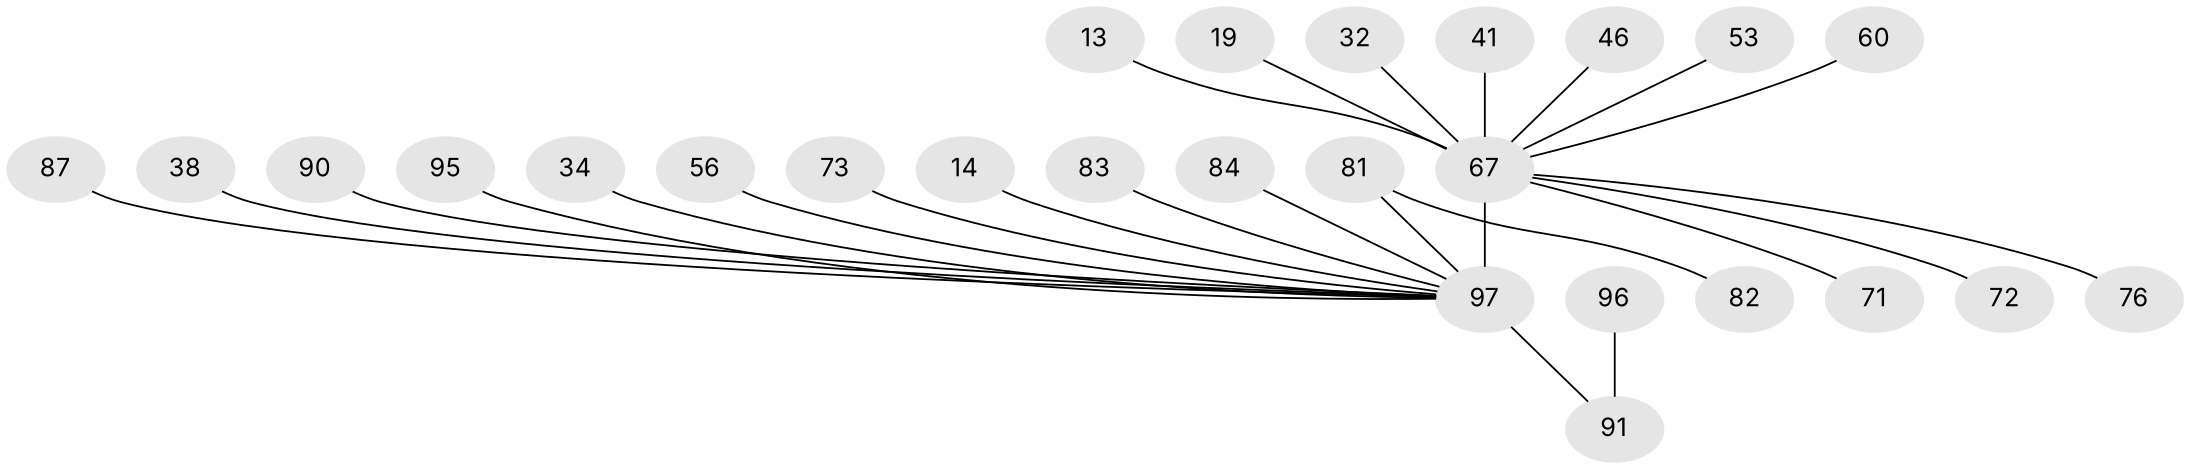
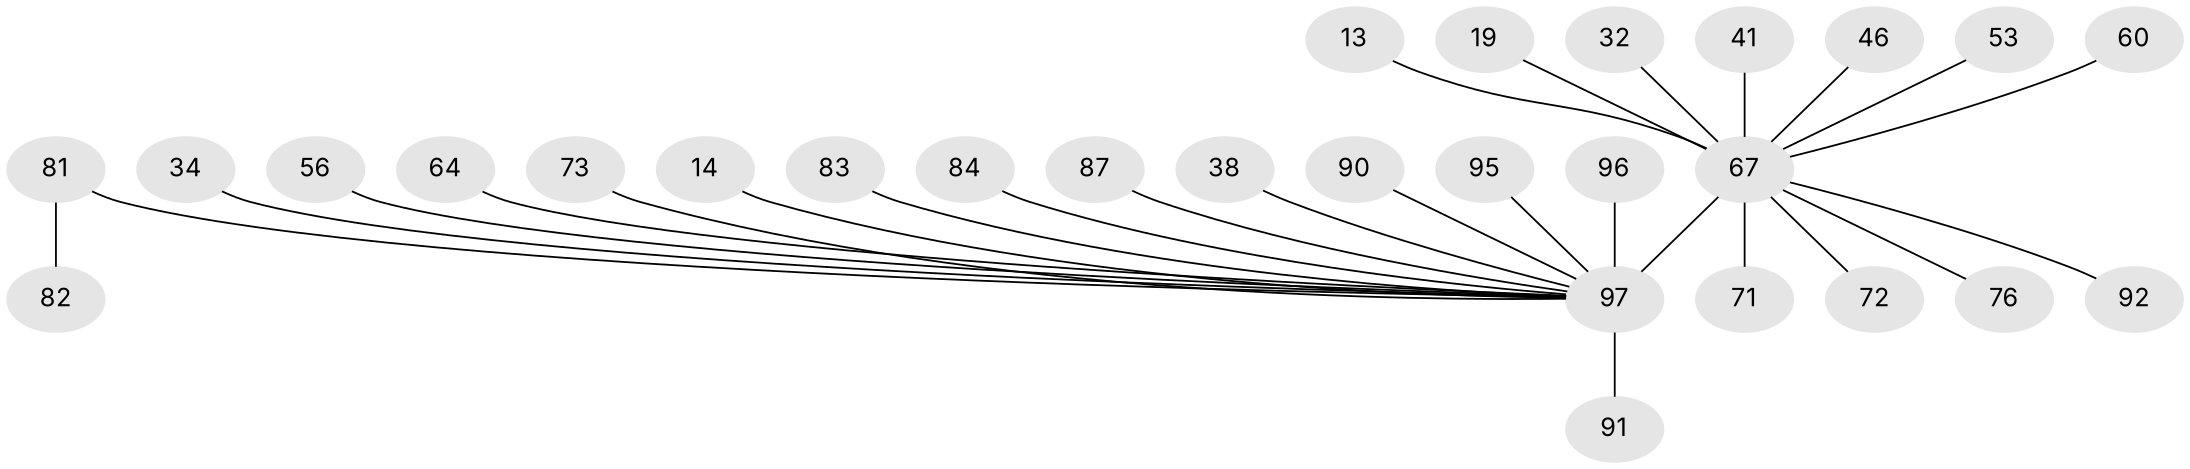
node "64": added
node "92": added
edge "96" -- "91": now "96" -- "97"
